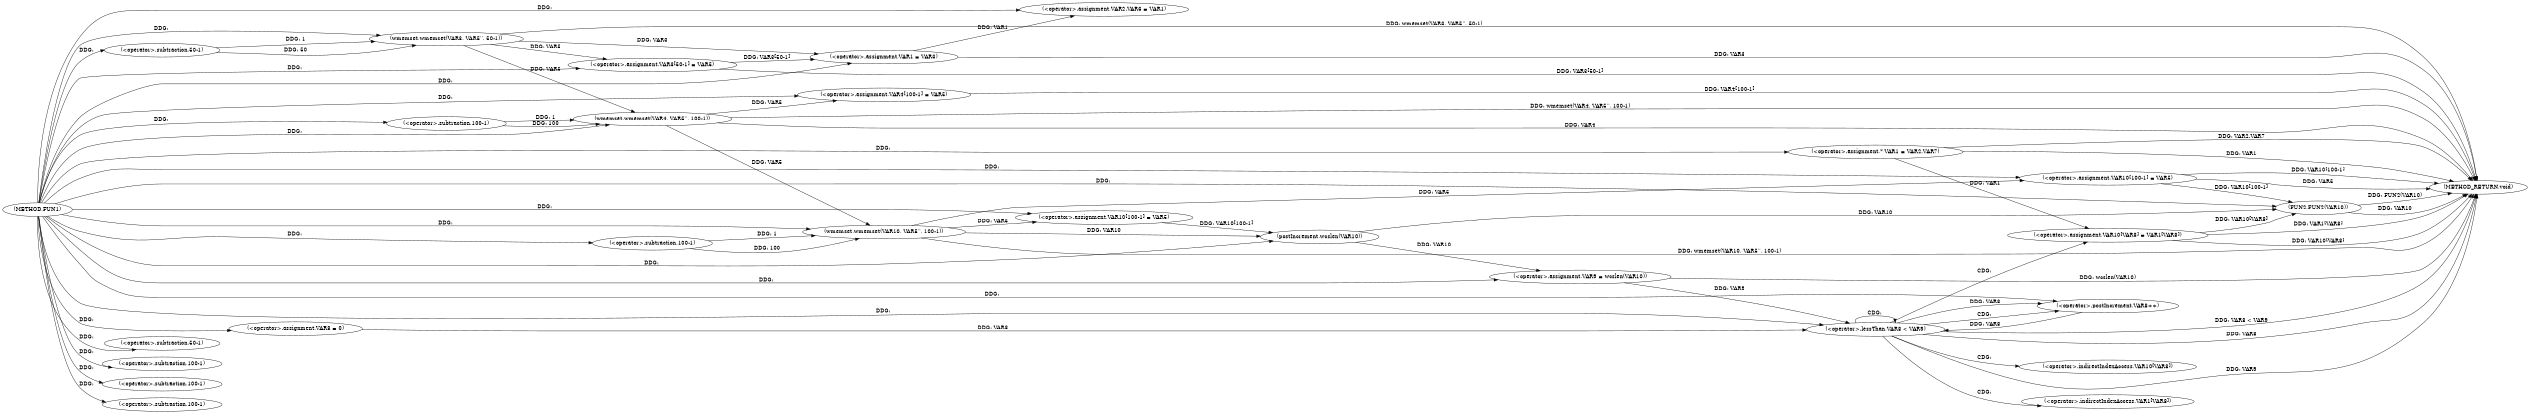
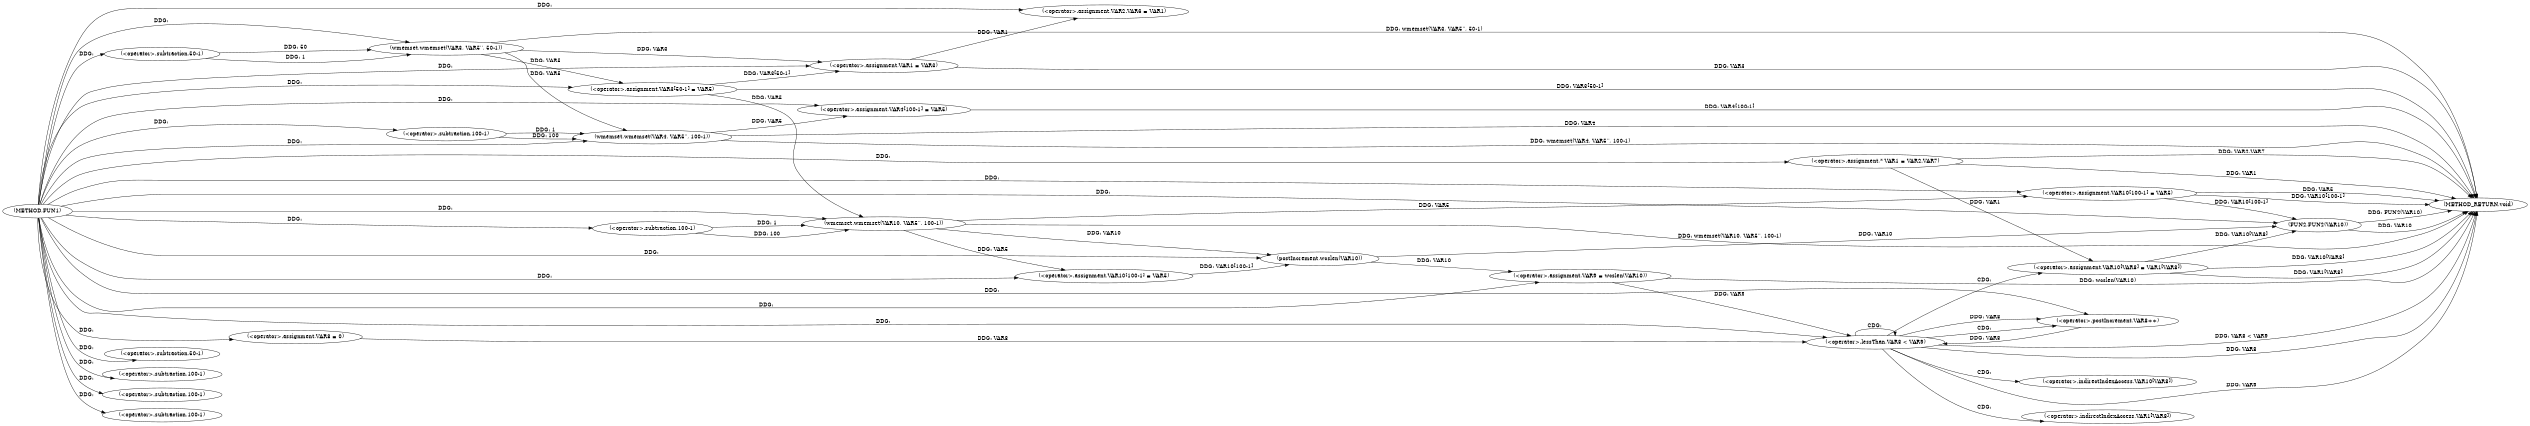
edge "(wmemset,wmemset(VAR4, VAR5'', 100-1))" -> "(wmemset,wmemset(VAR10, VAR5'', 100-1))": now "(<operator>.assignment,VAR3[50-1] = VAR5)" -> "(wmemset,wmemset(VAR10, VAR5'', 100-1))"
